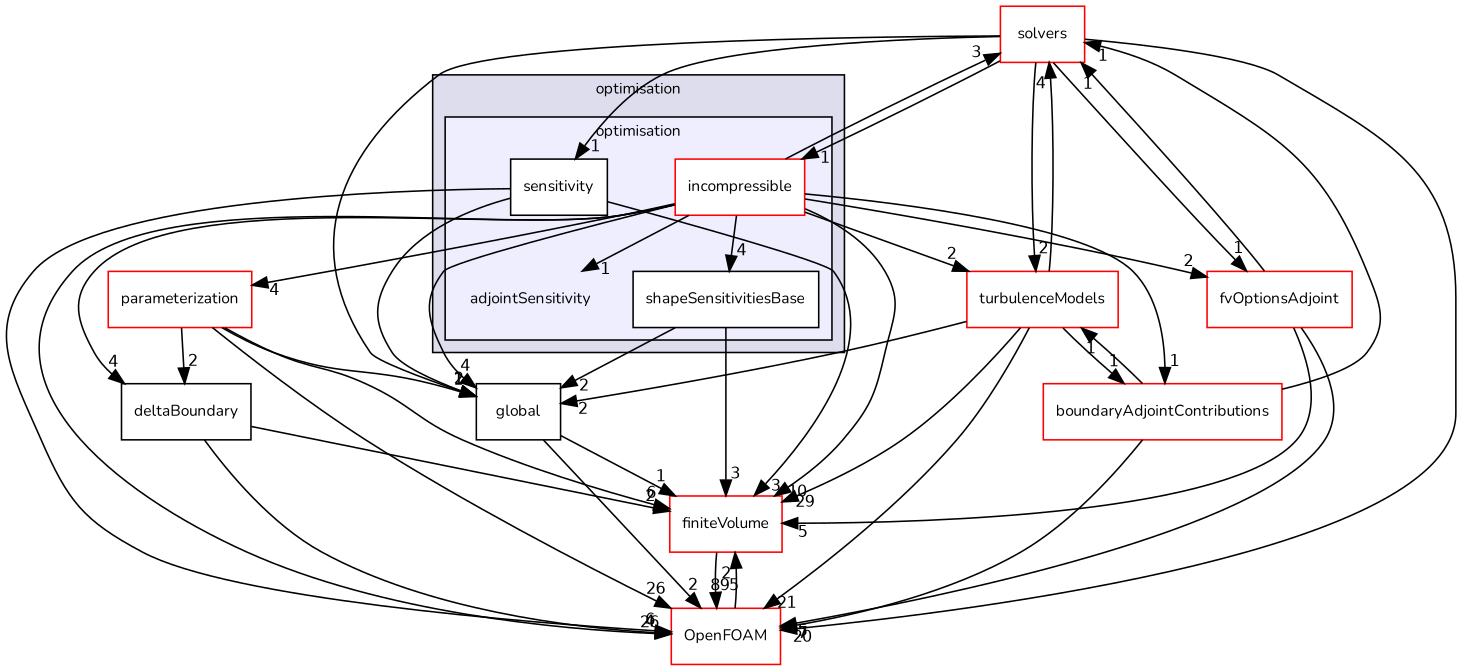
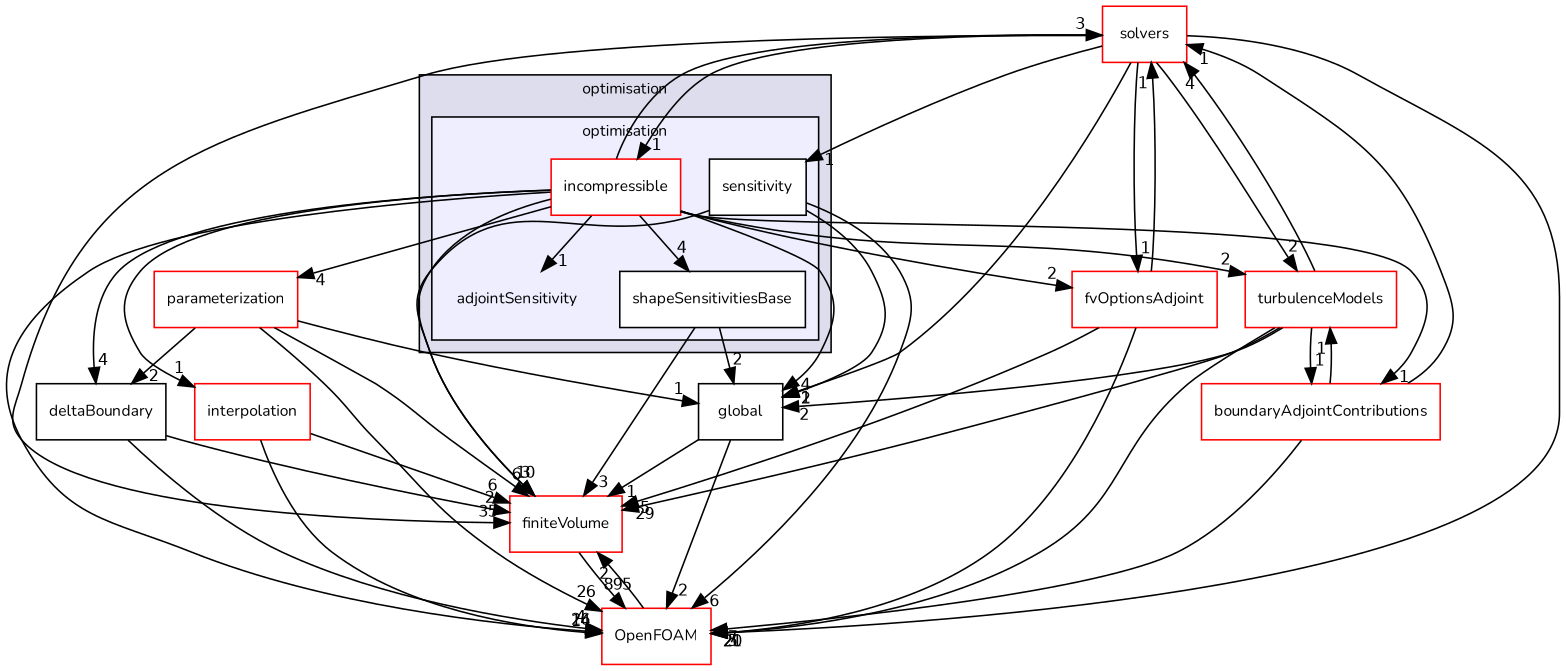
edge "solvers" -> "finiteVolume": added
node "interpolation": added
